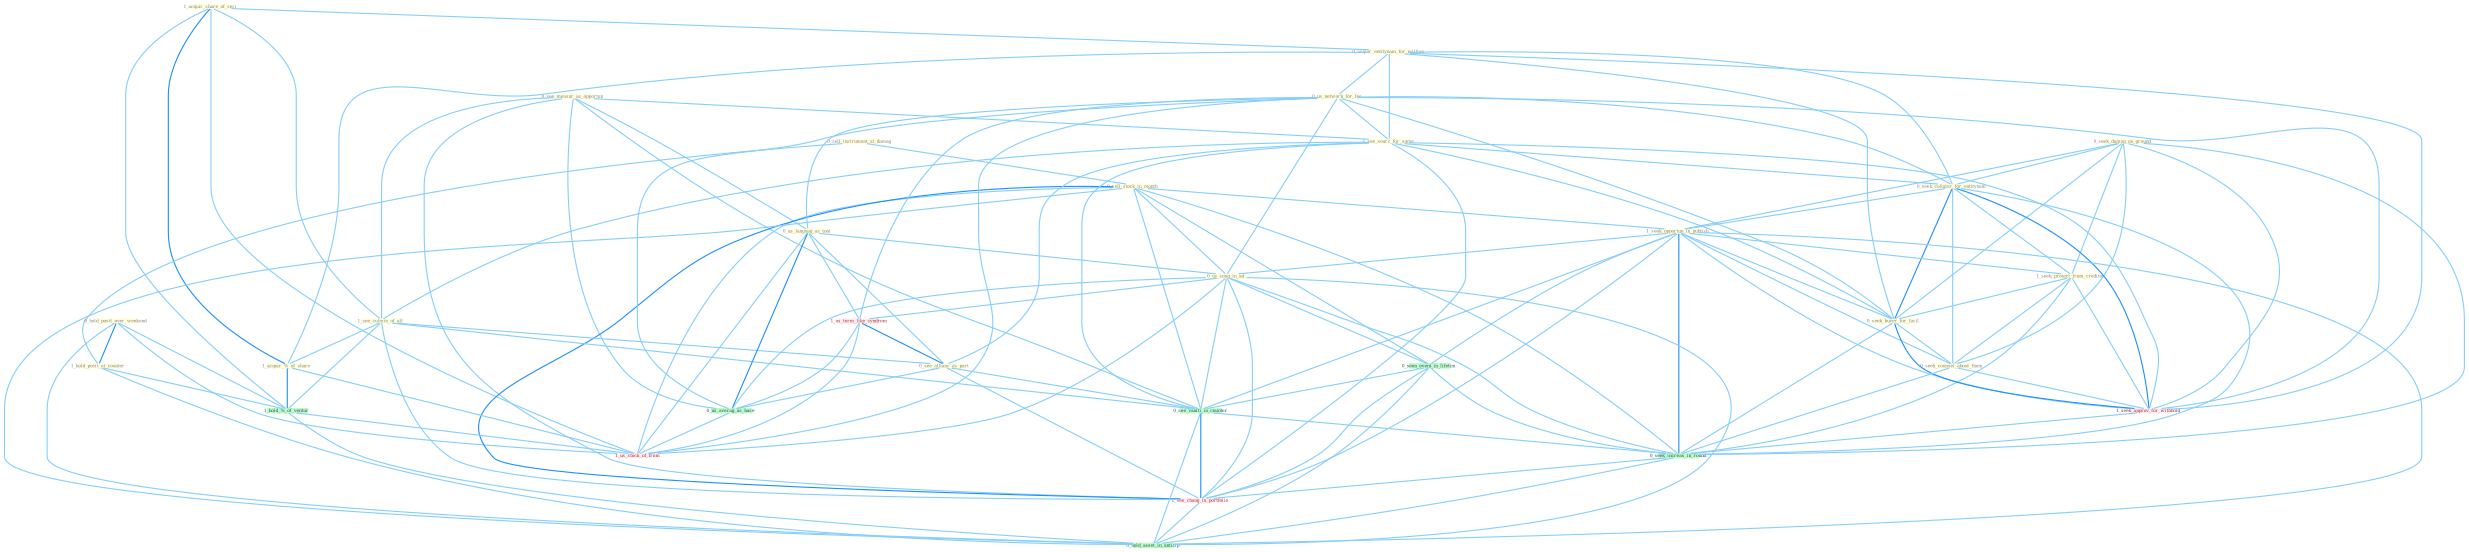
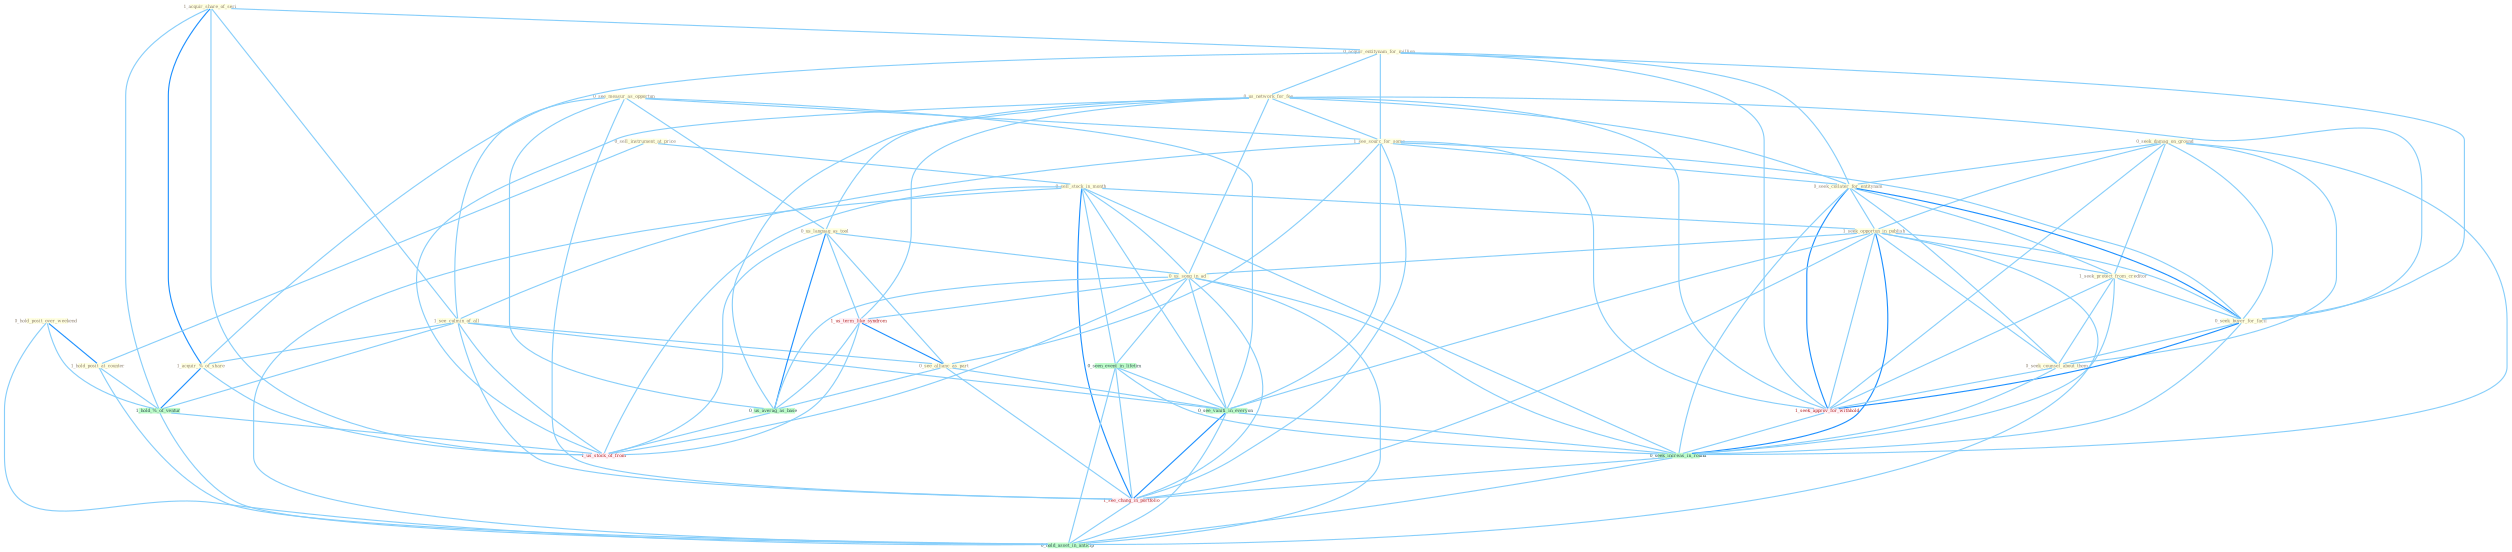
node "0_sell_instrument_at_damag": label "0_sell_instrument_at_damag" -> "0_sell_instrument_at_price"
edge "1_seek_opportun_in_publish" -- "0_seen_event_in_lifetim": removed
node "0_see_vaniti_in_counter": label "0_see_vaniti_in_counter" -> "0_see_vaniti_in_everyon"
edge "0_hold_posit_over_weekend" -- "1_us_stock_of_from": now "1_see_culmin_of_all" -- "1_us_stock_of_from"
